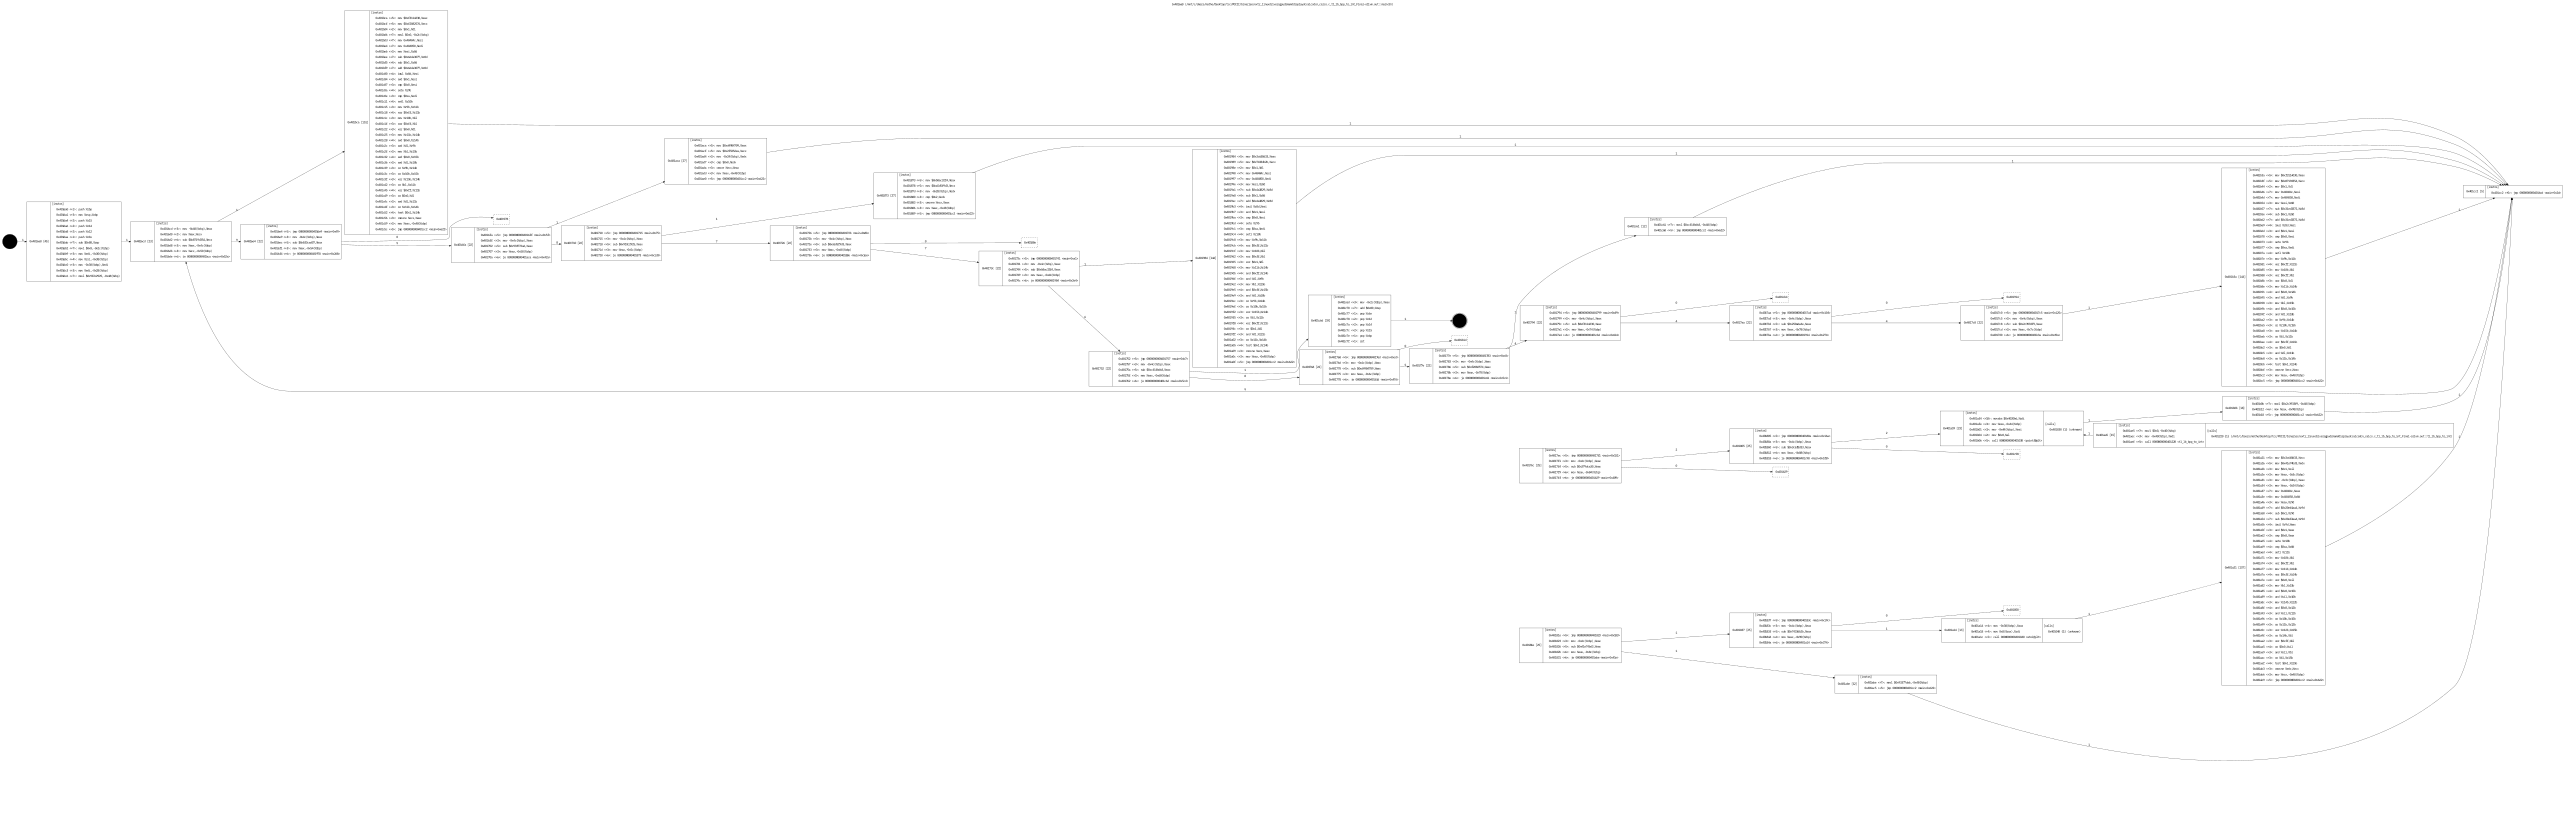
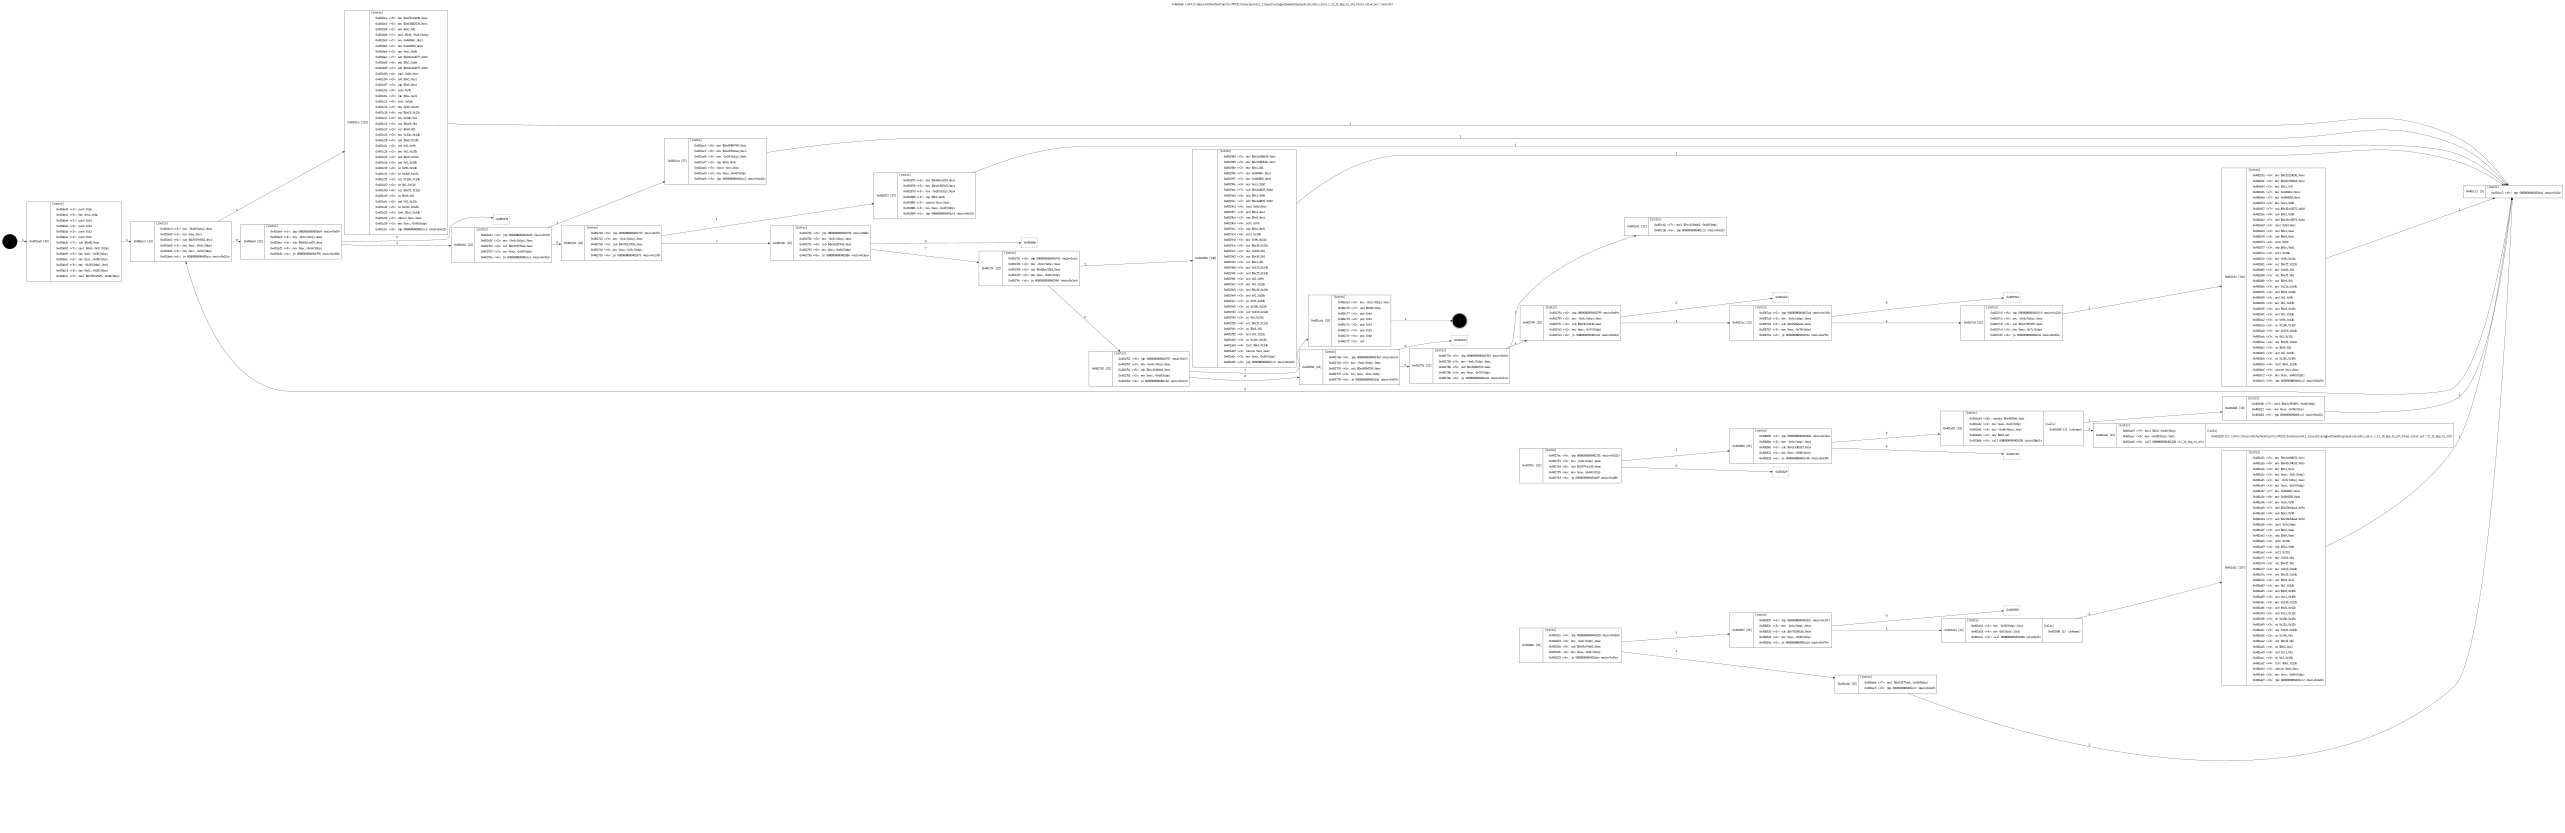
edge "0x401c61 [12]" -> "0x401cc2 [5]": removed, label "1"
edge "0x401ae5 [15]" -> "0x401af4 [23]": reversed
